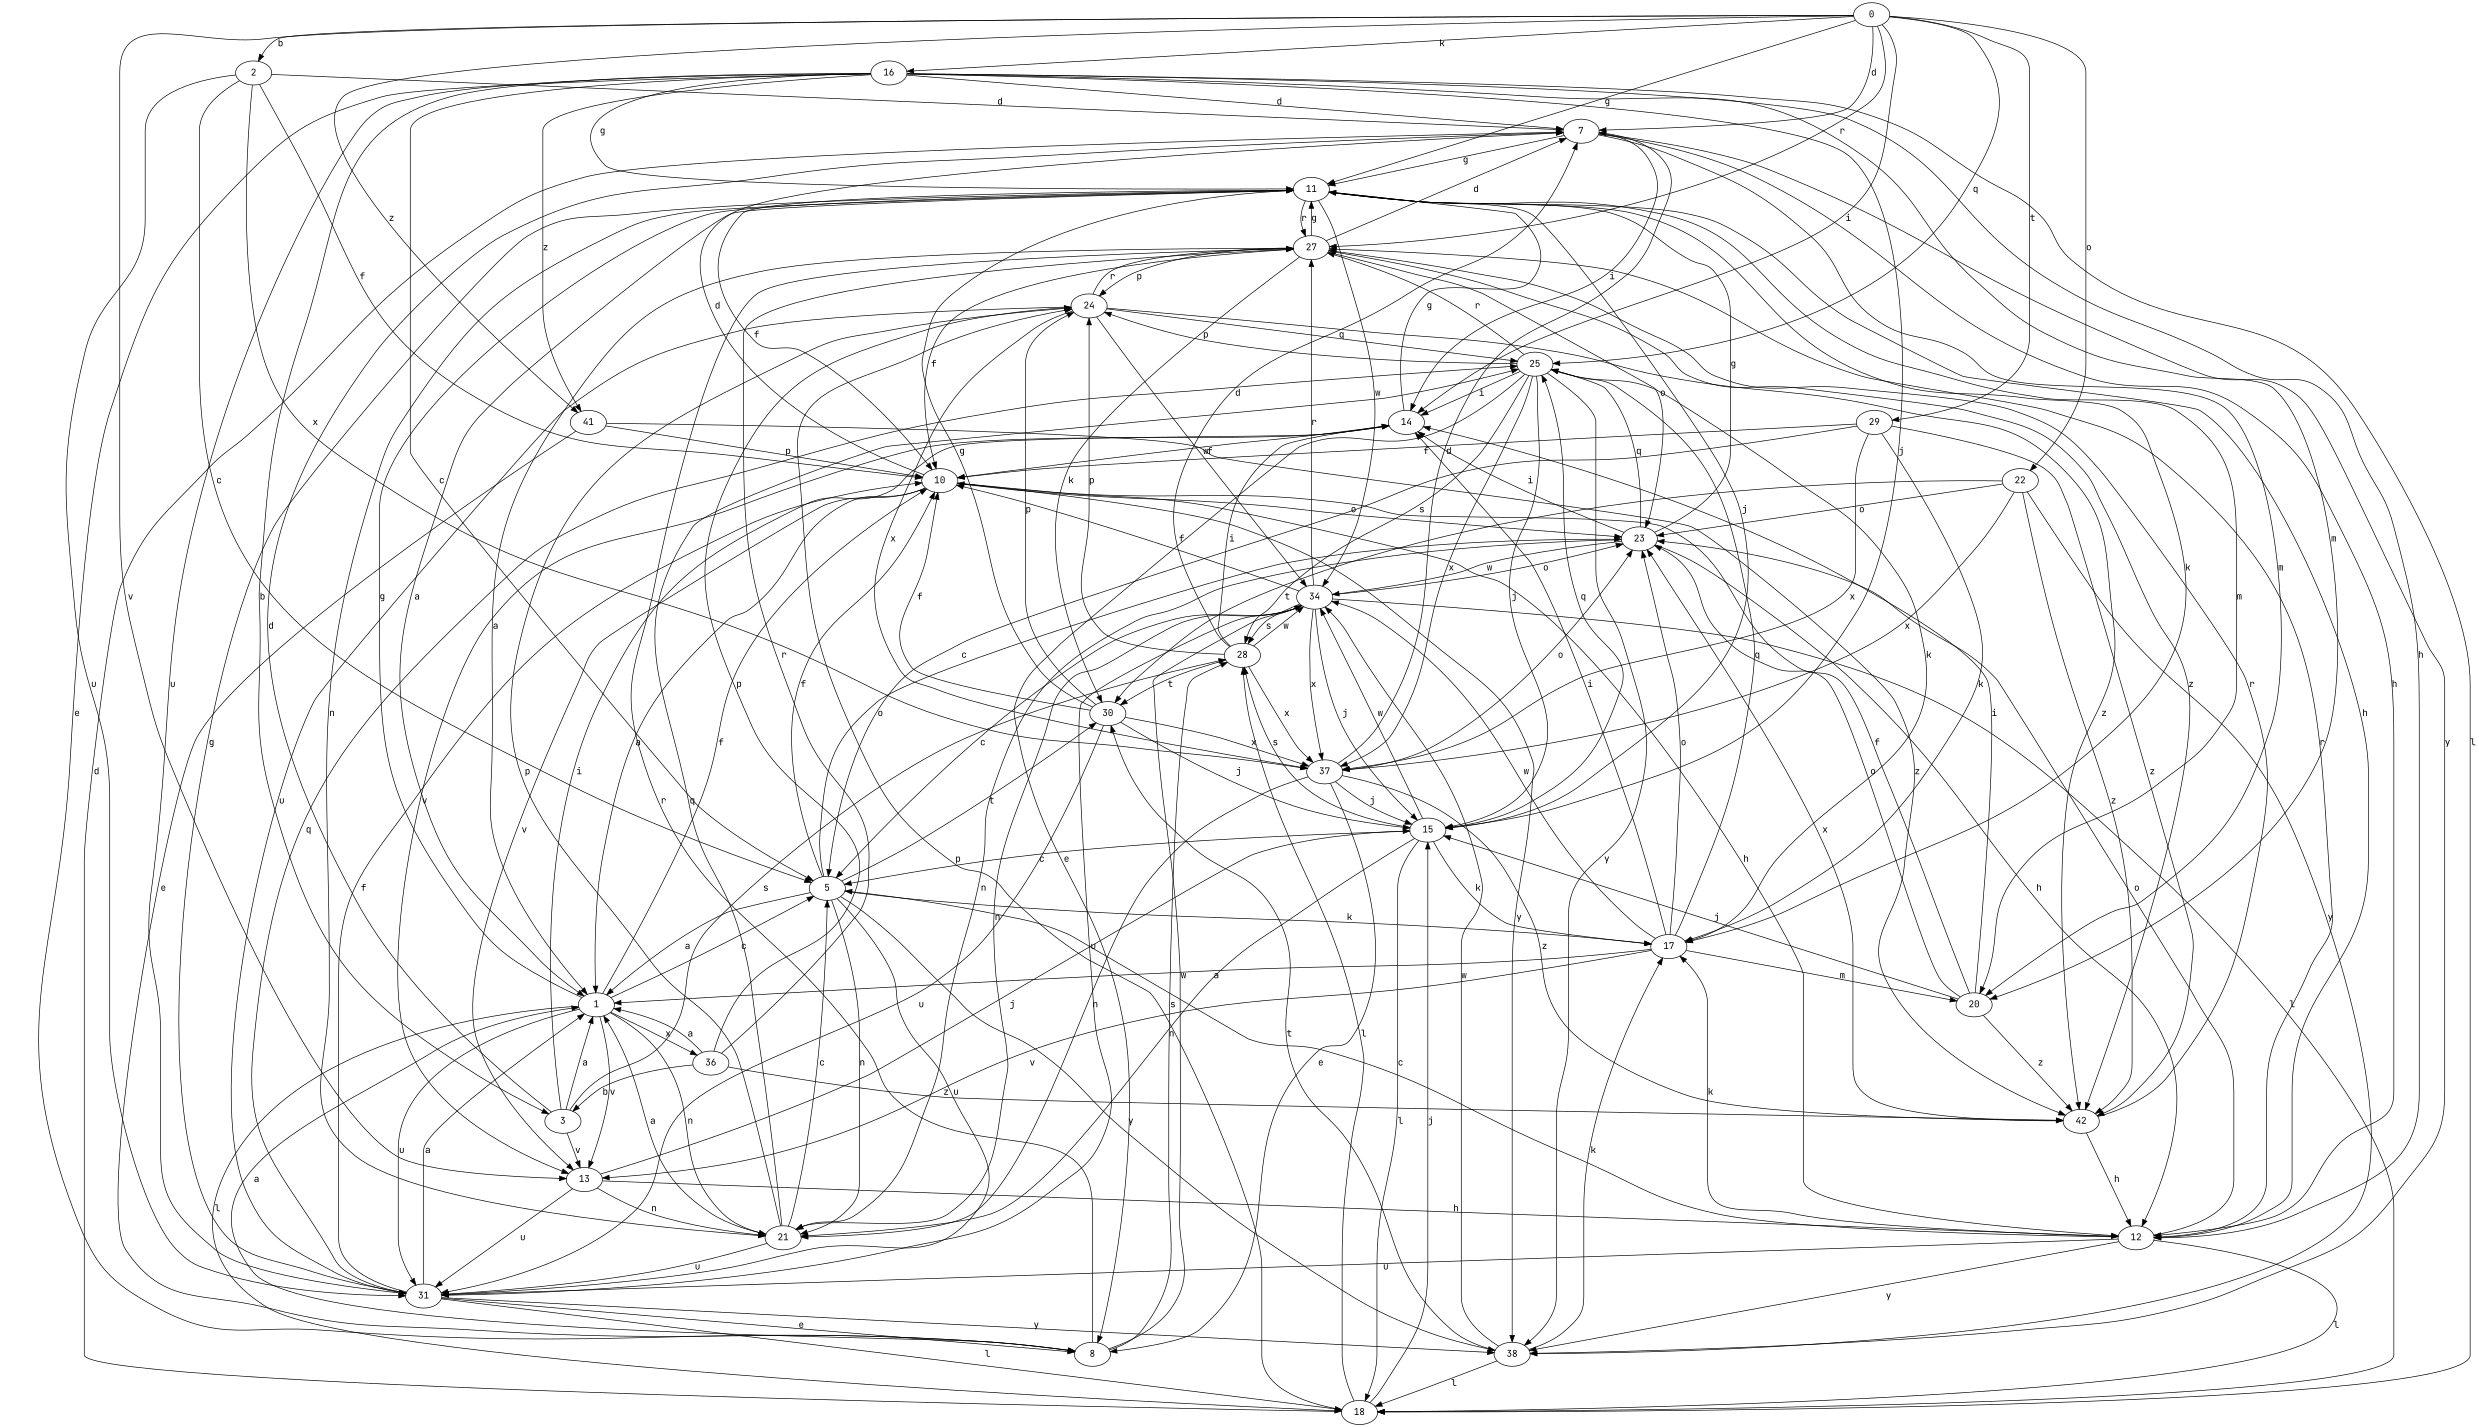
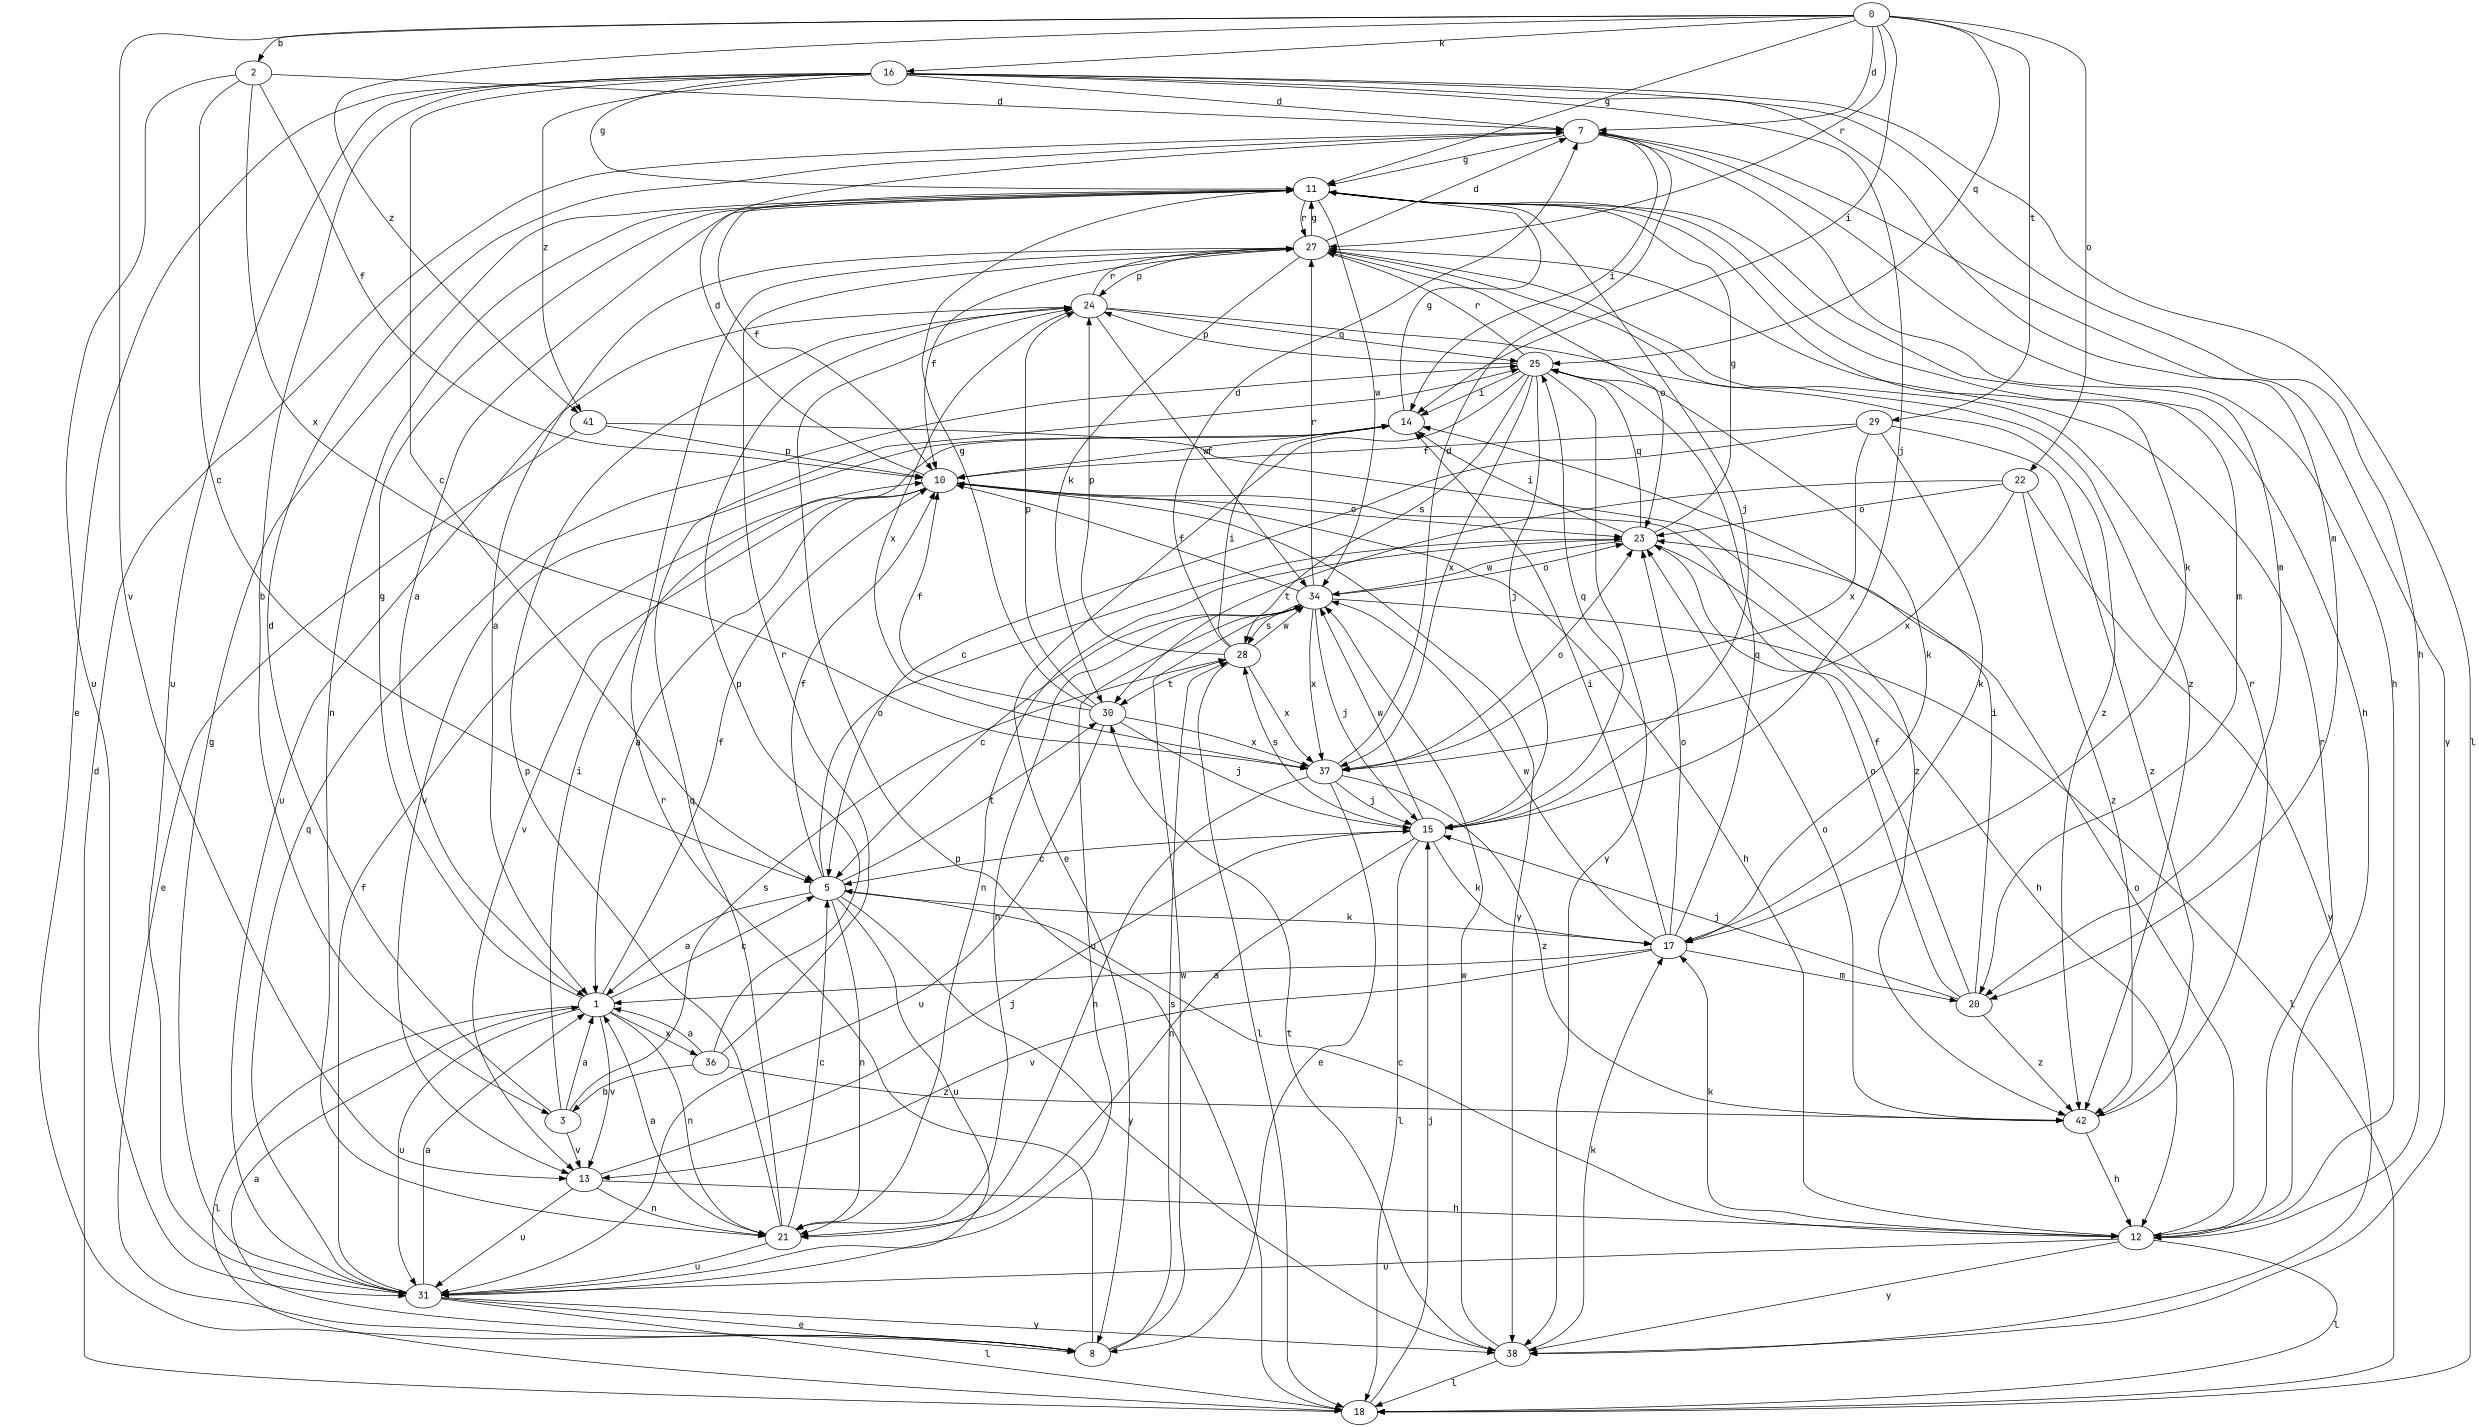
edge "42" -> "23": label "x" -> "o"
edge "18" -> "28": reversed
